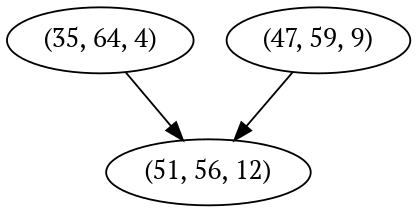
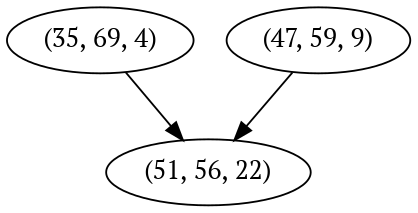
node "(35, 64, 4)": label "(35, 64, 4)" -> "(35, 69, 4)"
node "(51, 56, 12)": label "(51, 56, 12)" -> "(51, 56, 22)"
